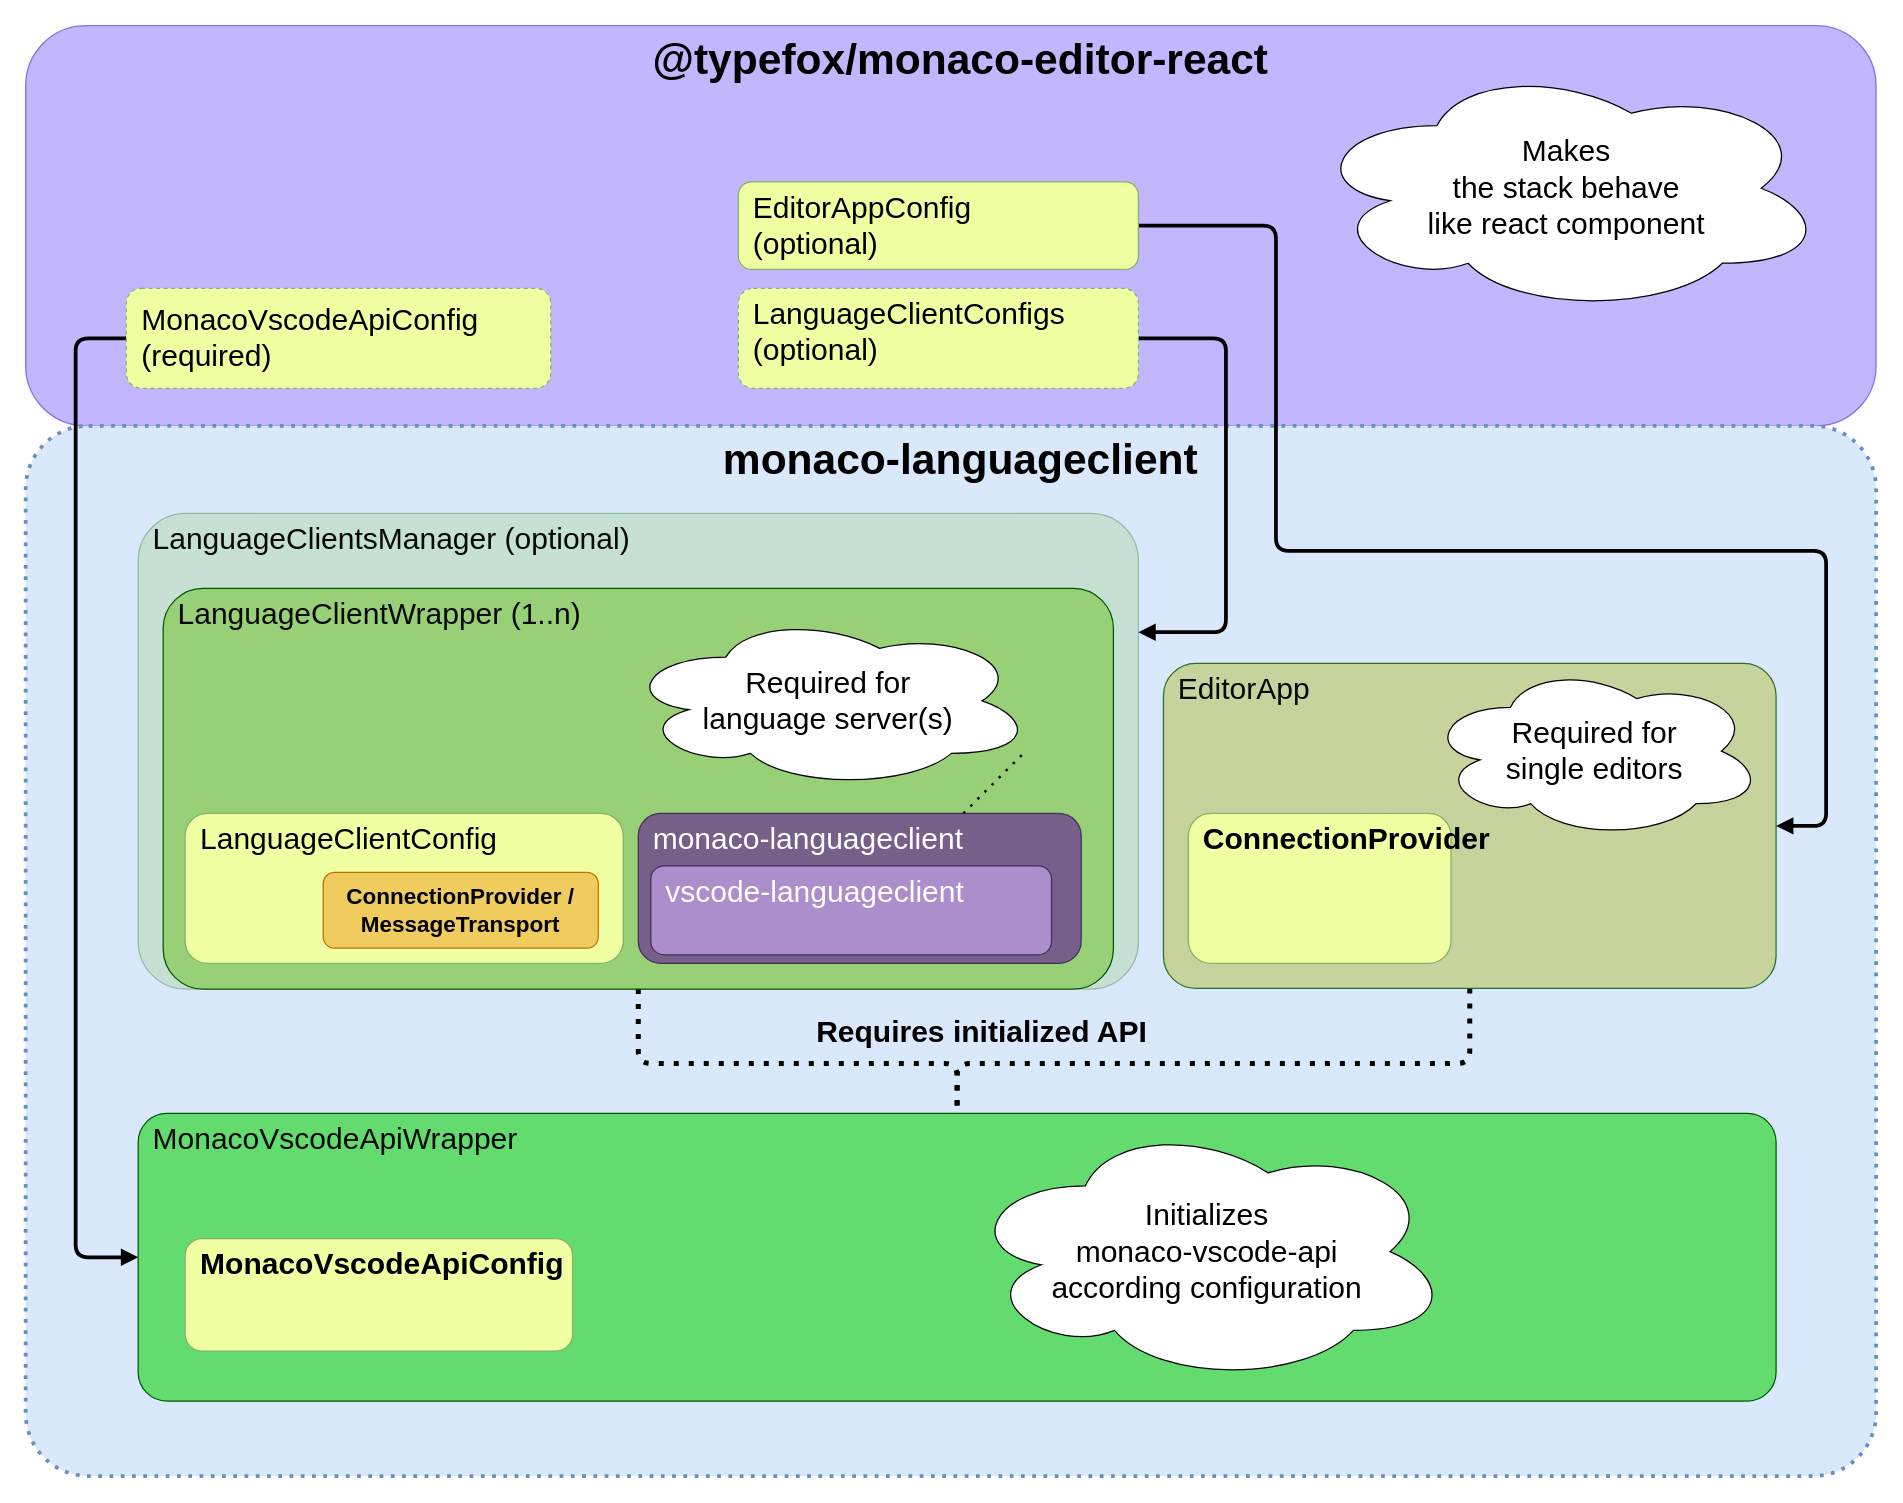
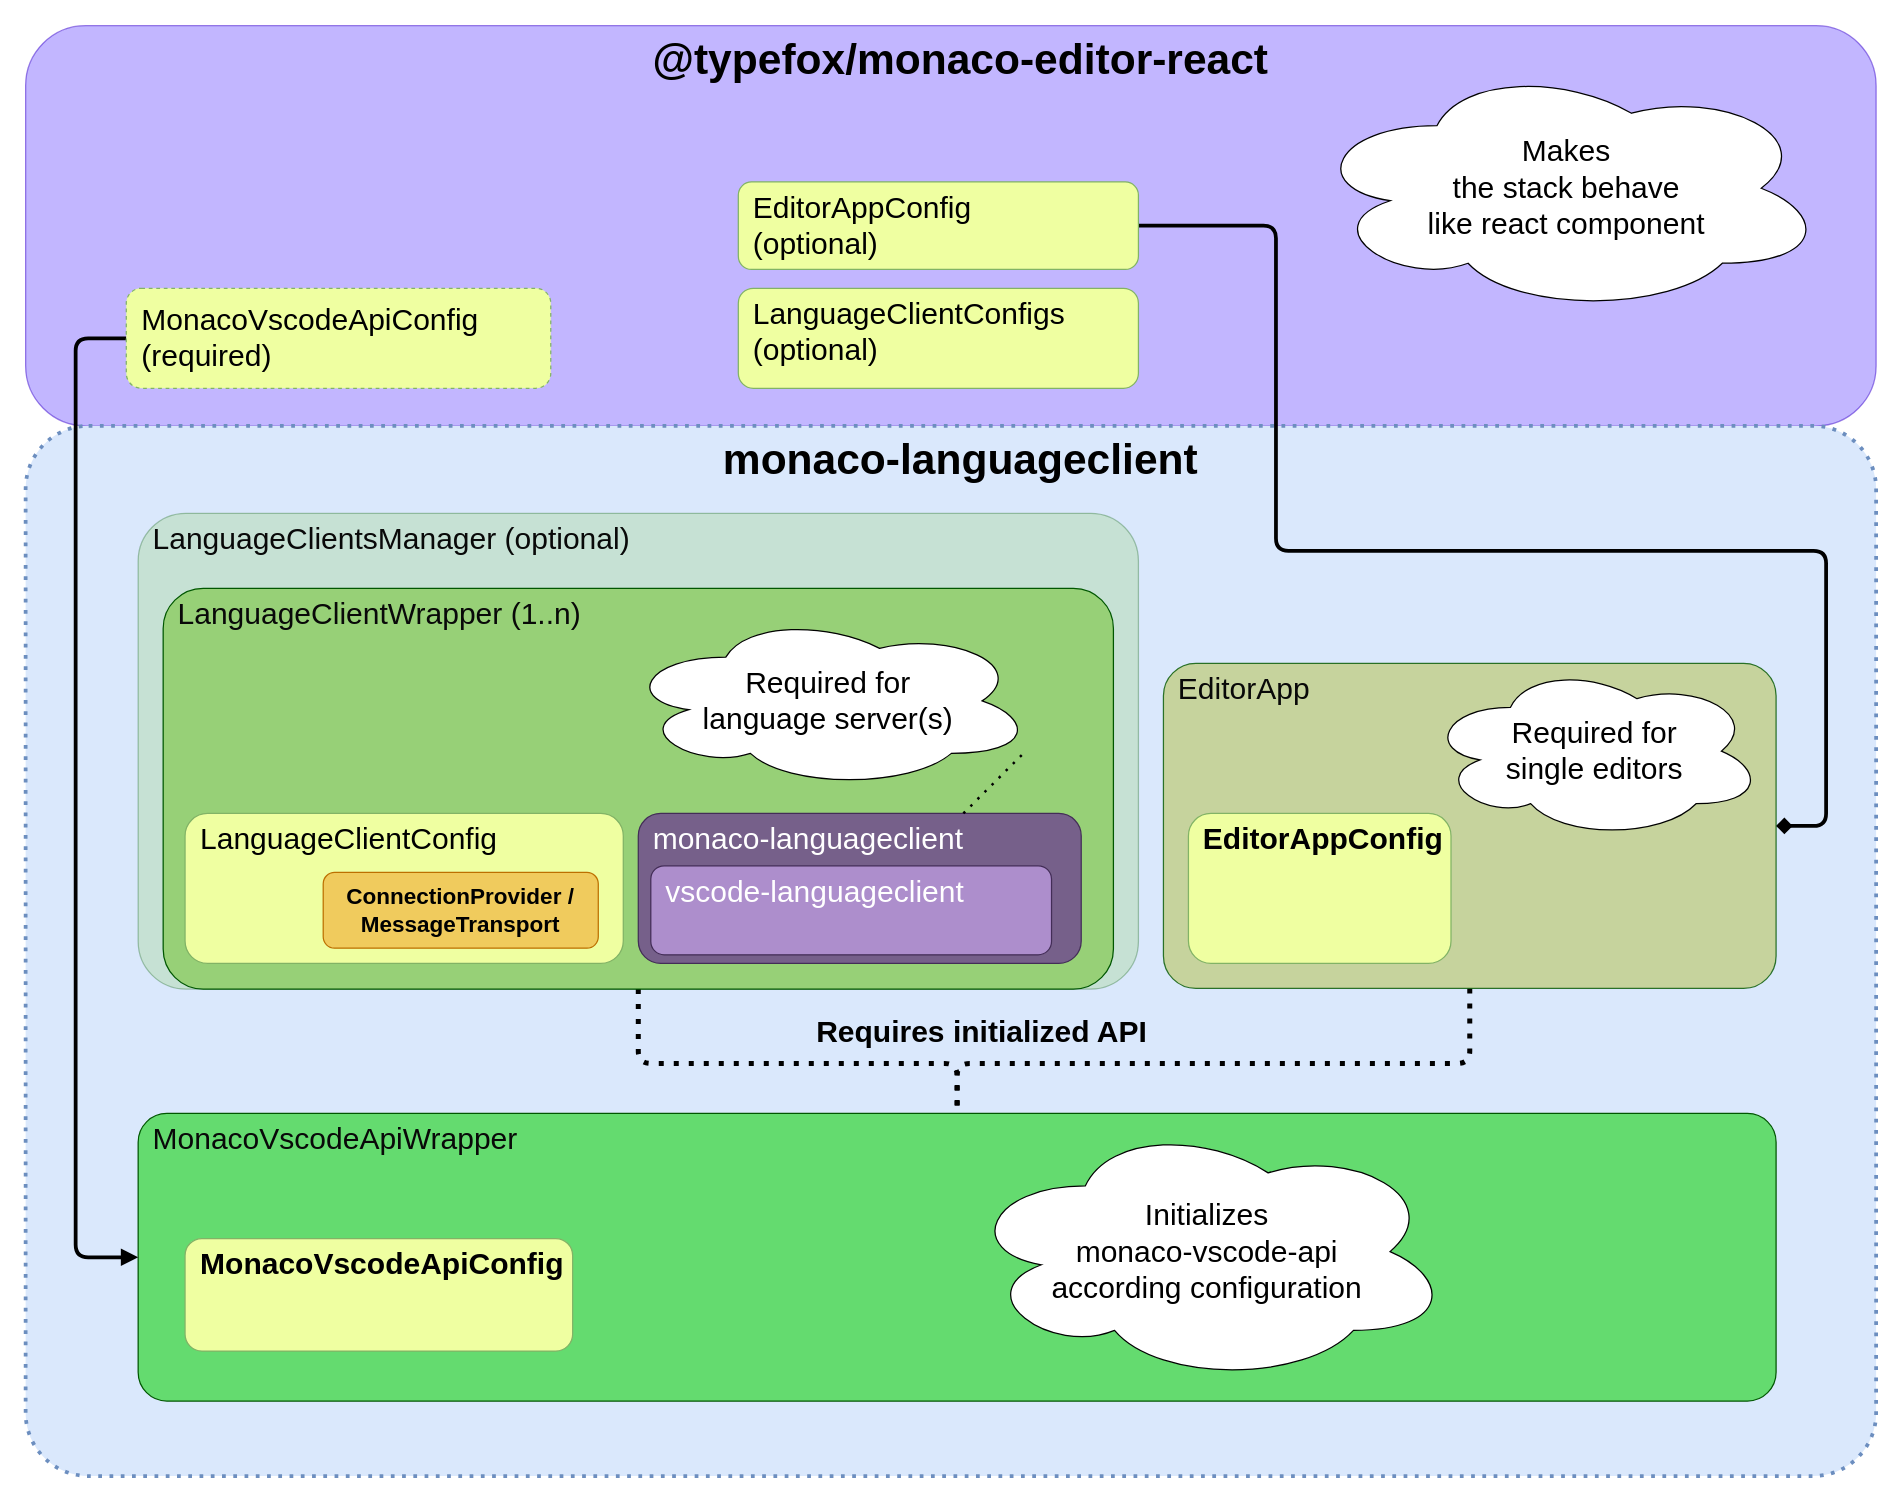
node "LanguageClientConfigs (optional)": style dashed -> solid
edge "LanguageClientConfigs (optional)" -> "LanguageClientsManager (optional)": removed
edge "EditorAppConfig (optional)" -> "EditorApp": arrowhead block -> diamond
node "ConnectionProvider": label "ConnectionProvider" -> "EditorAppConfig"
